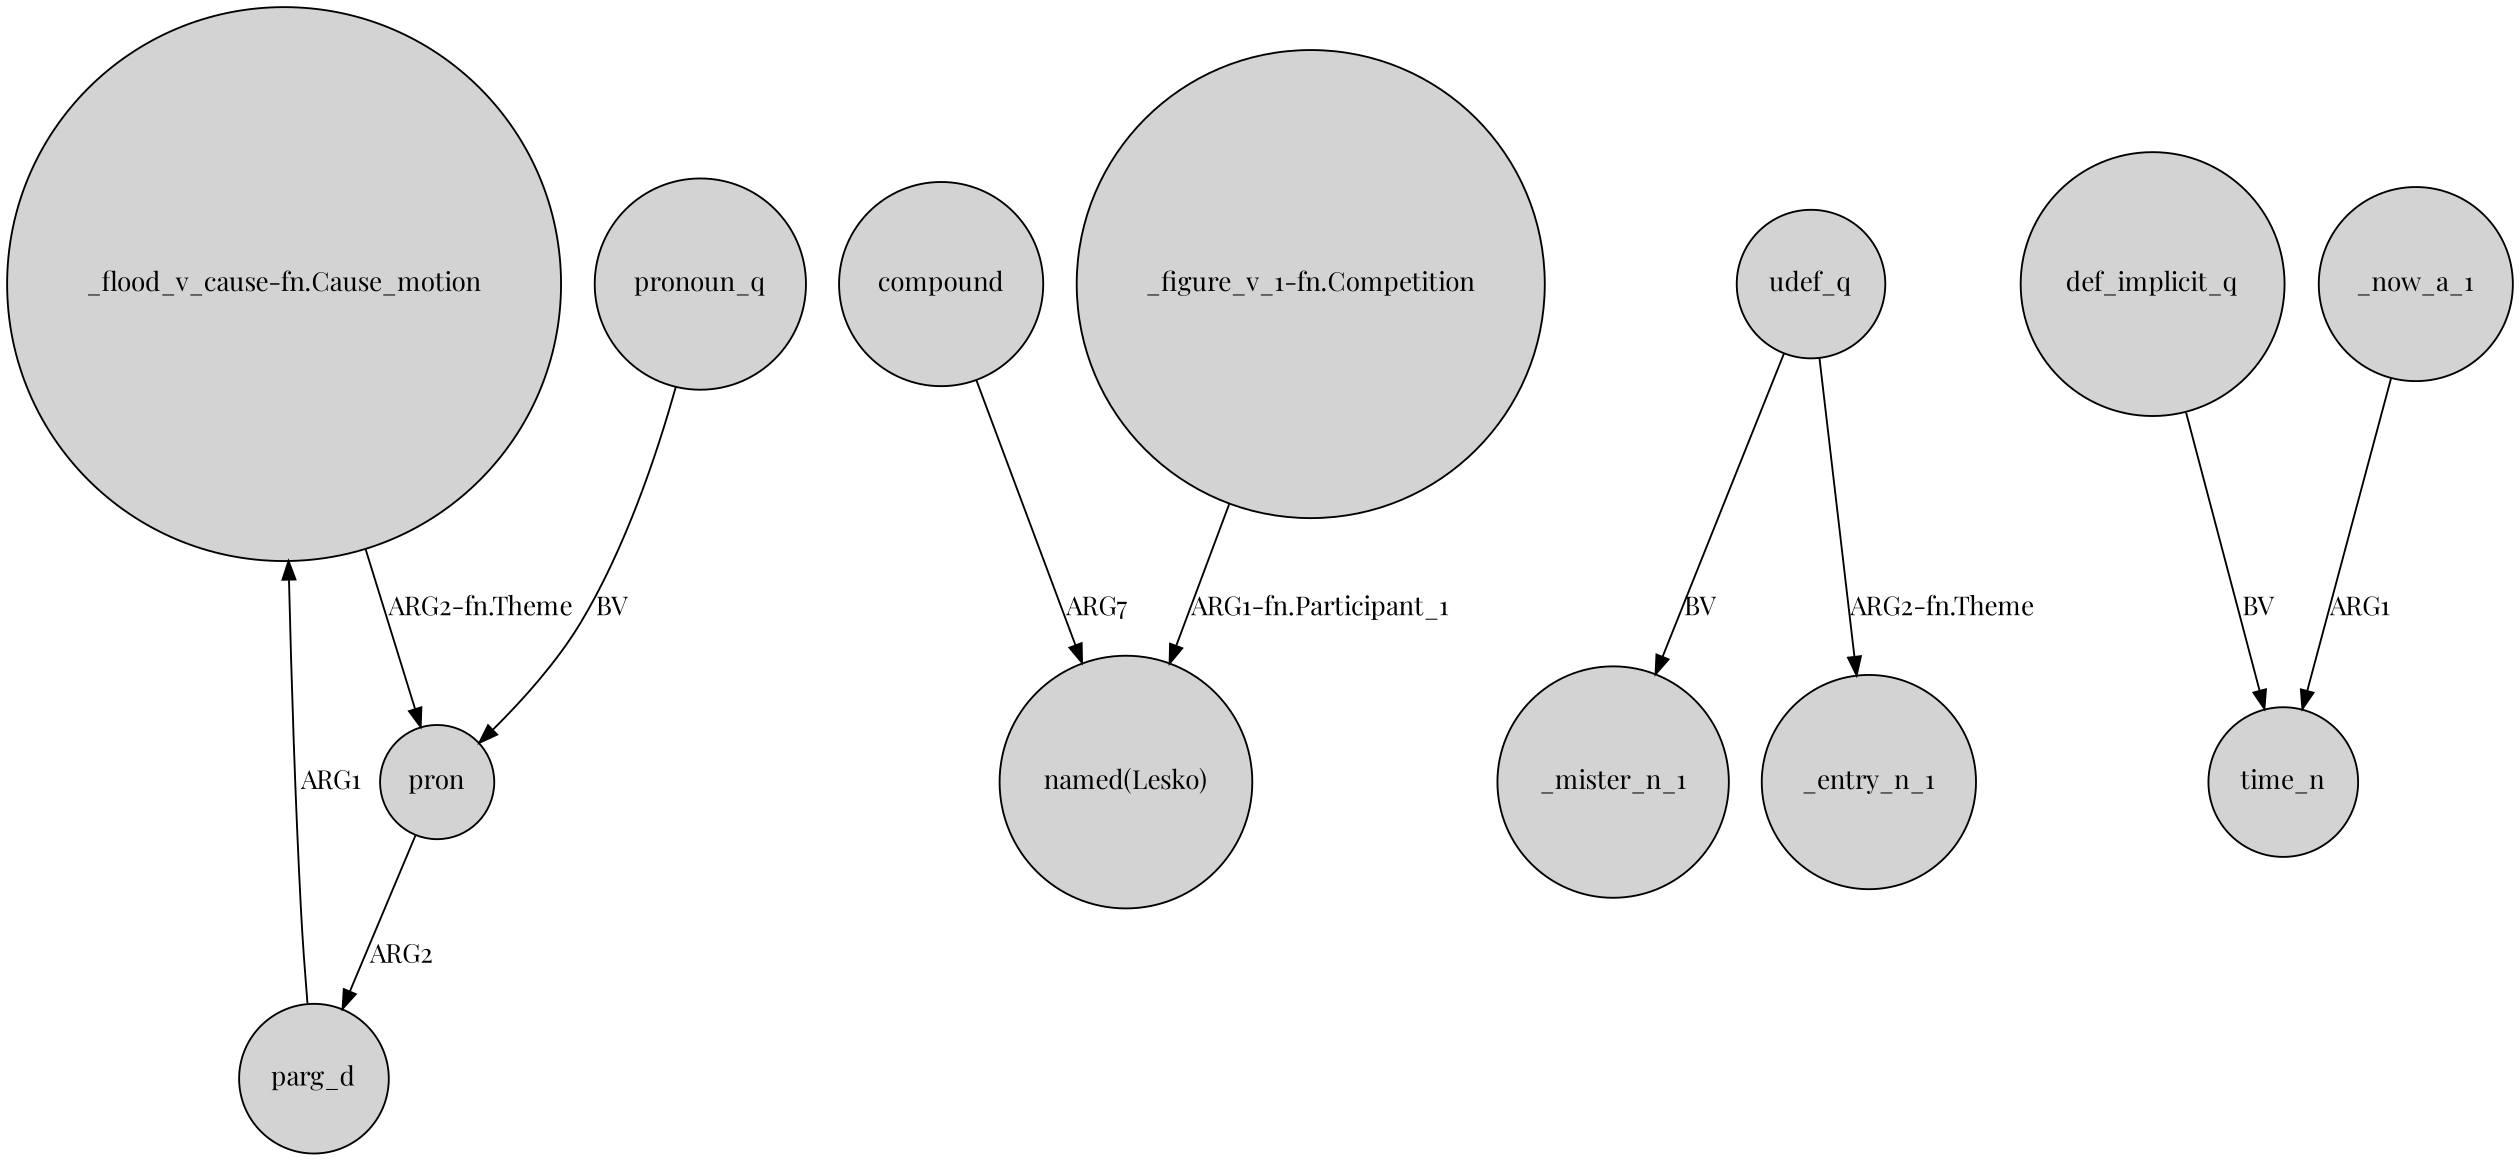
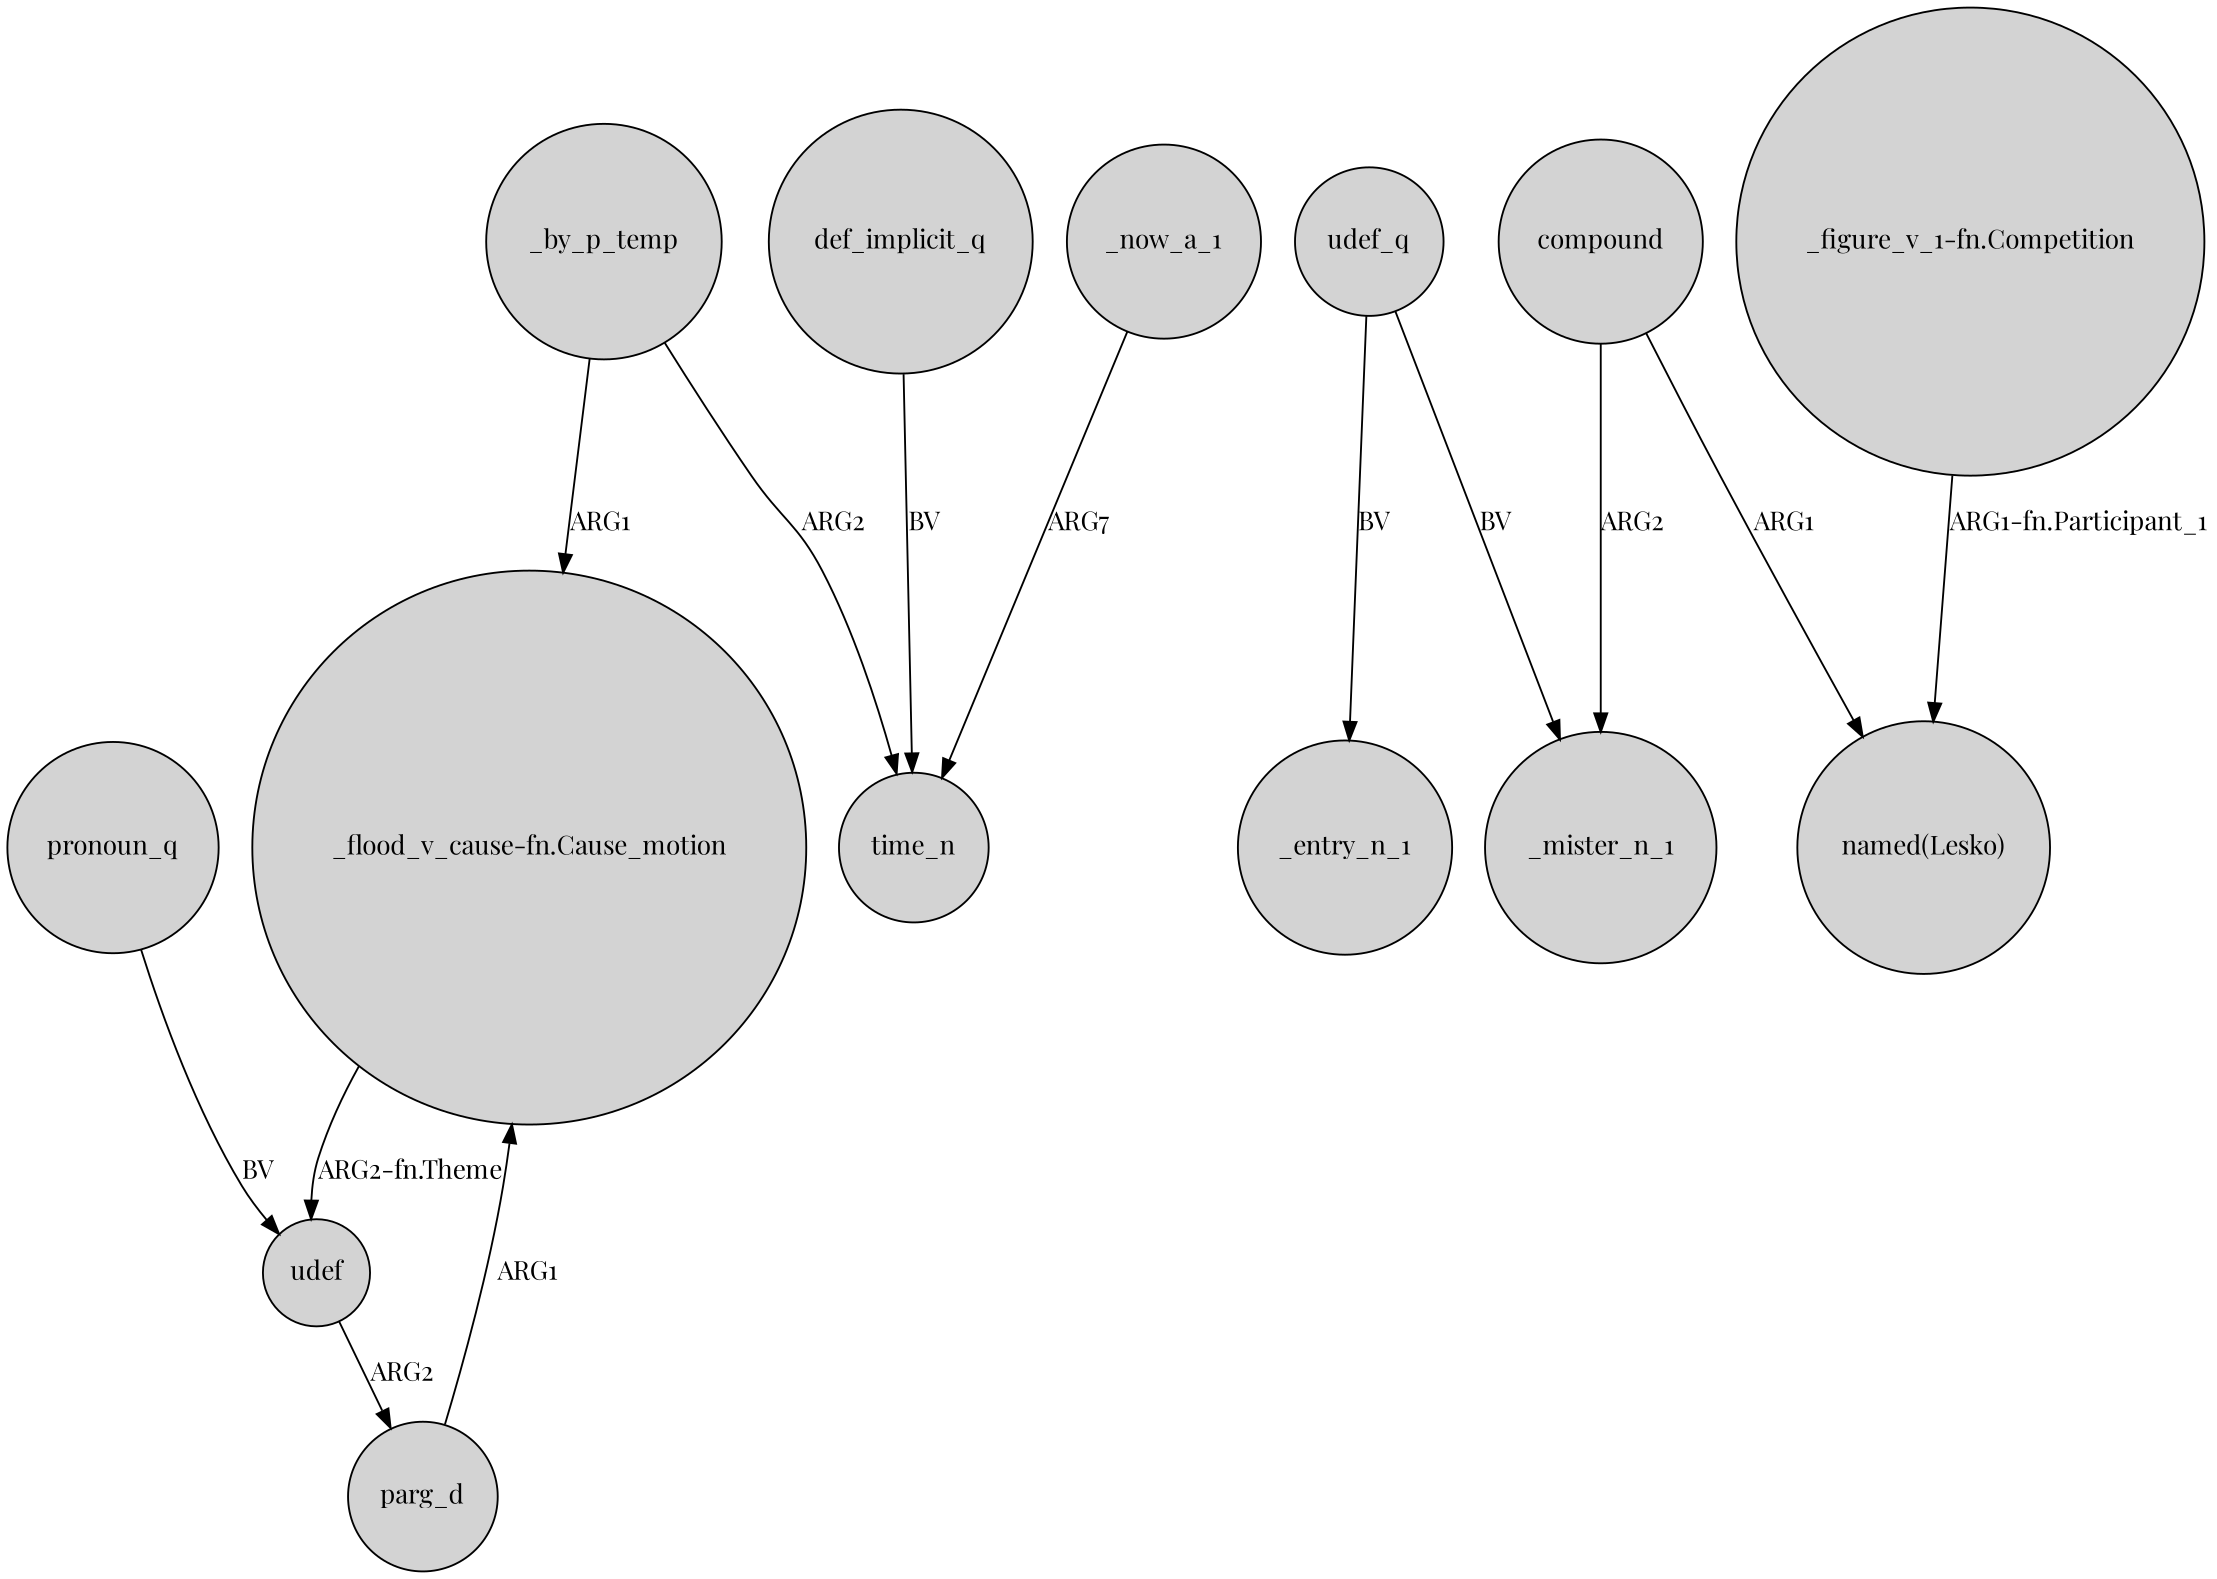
node "_by_p_temp": added
edge "compound" -> "_mister_n_1": added, label "ARG2"
edge "compound" -> "named(Lesko)": label "ARG7" -> "ARG1"
edge "udef_q" -> "_entry_n_1": label "ARG2-fn.Theme" -> "BV"
edge "_now_a_1" -> "time_n": label "ARG1" -> "ARG7"
node "pron": label "pron" -> "udef"
